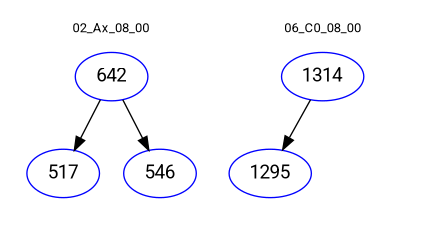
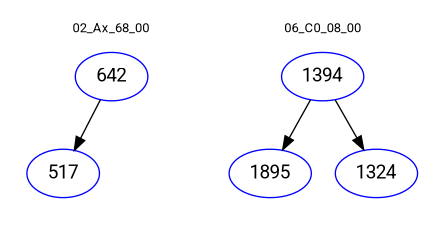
cluster "02_Ax_08_00": label "02_Ax_08_00" -> "02_Ax_68_00"
node "1314": label "1314" -> "1394"
node "546": removed
node "1295": label "1295" -> "1895"
node "1324": added
